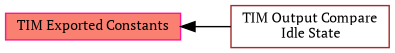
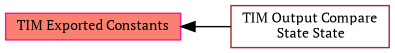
node "TIM Output Compare Idle State": label "TIM Output Compare Idle State" -> "TIM Output Compare State State"
